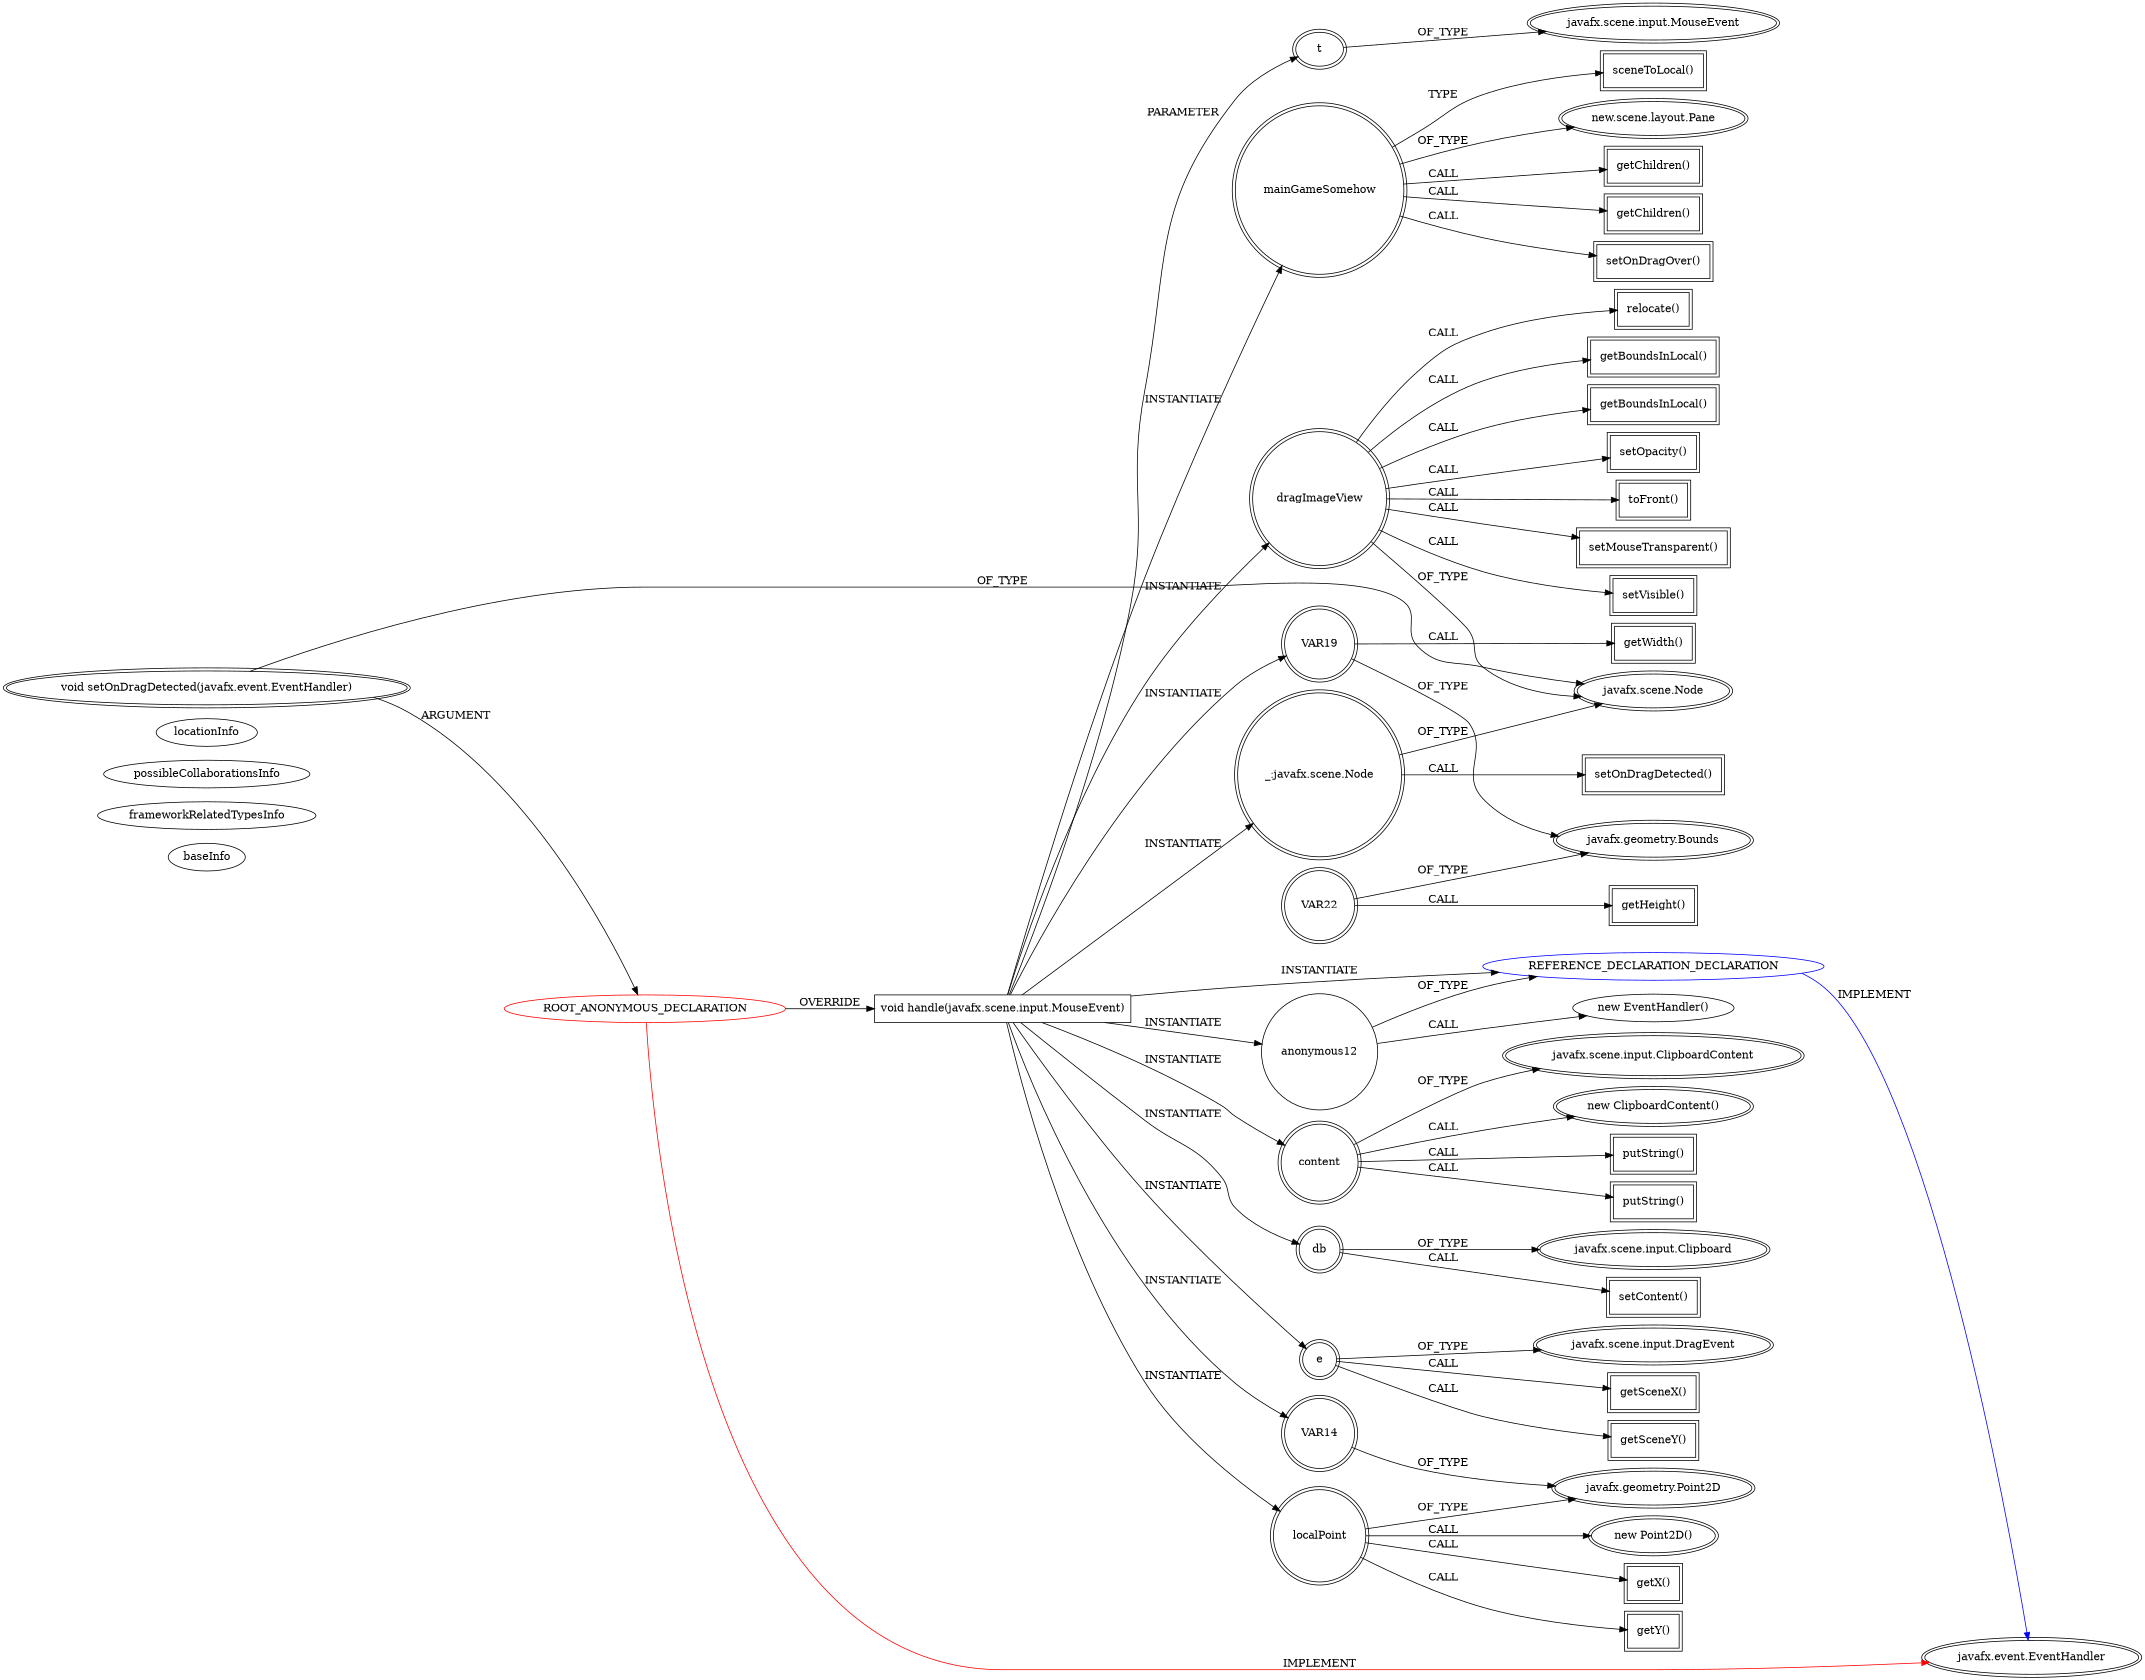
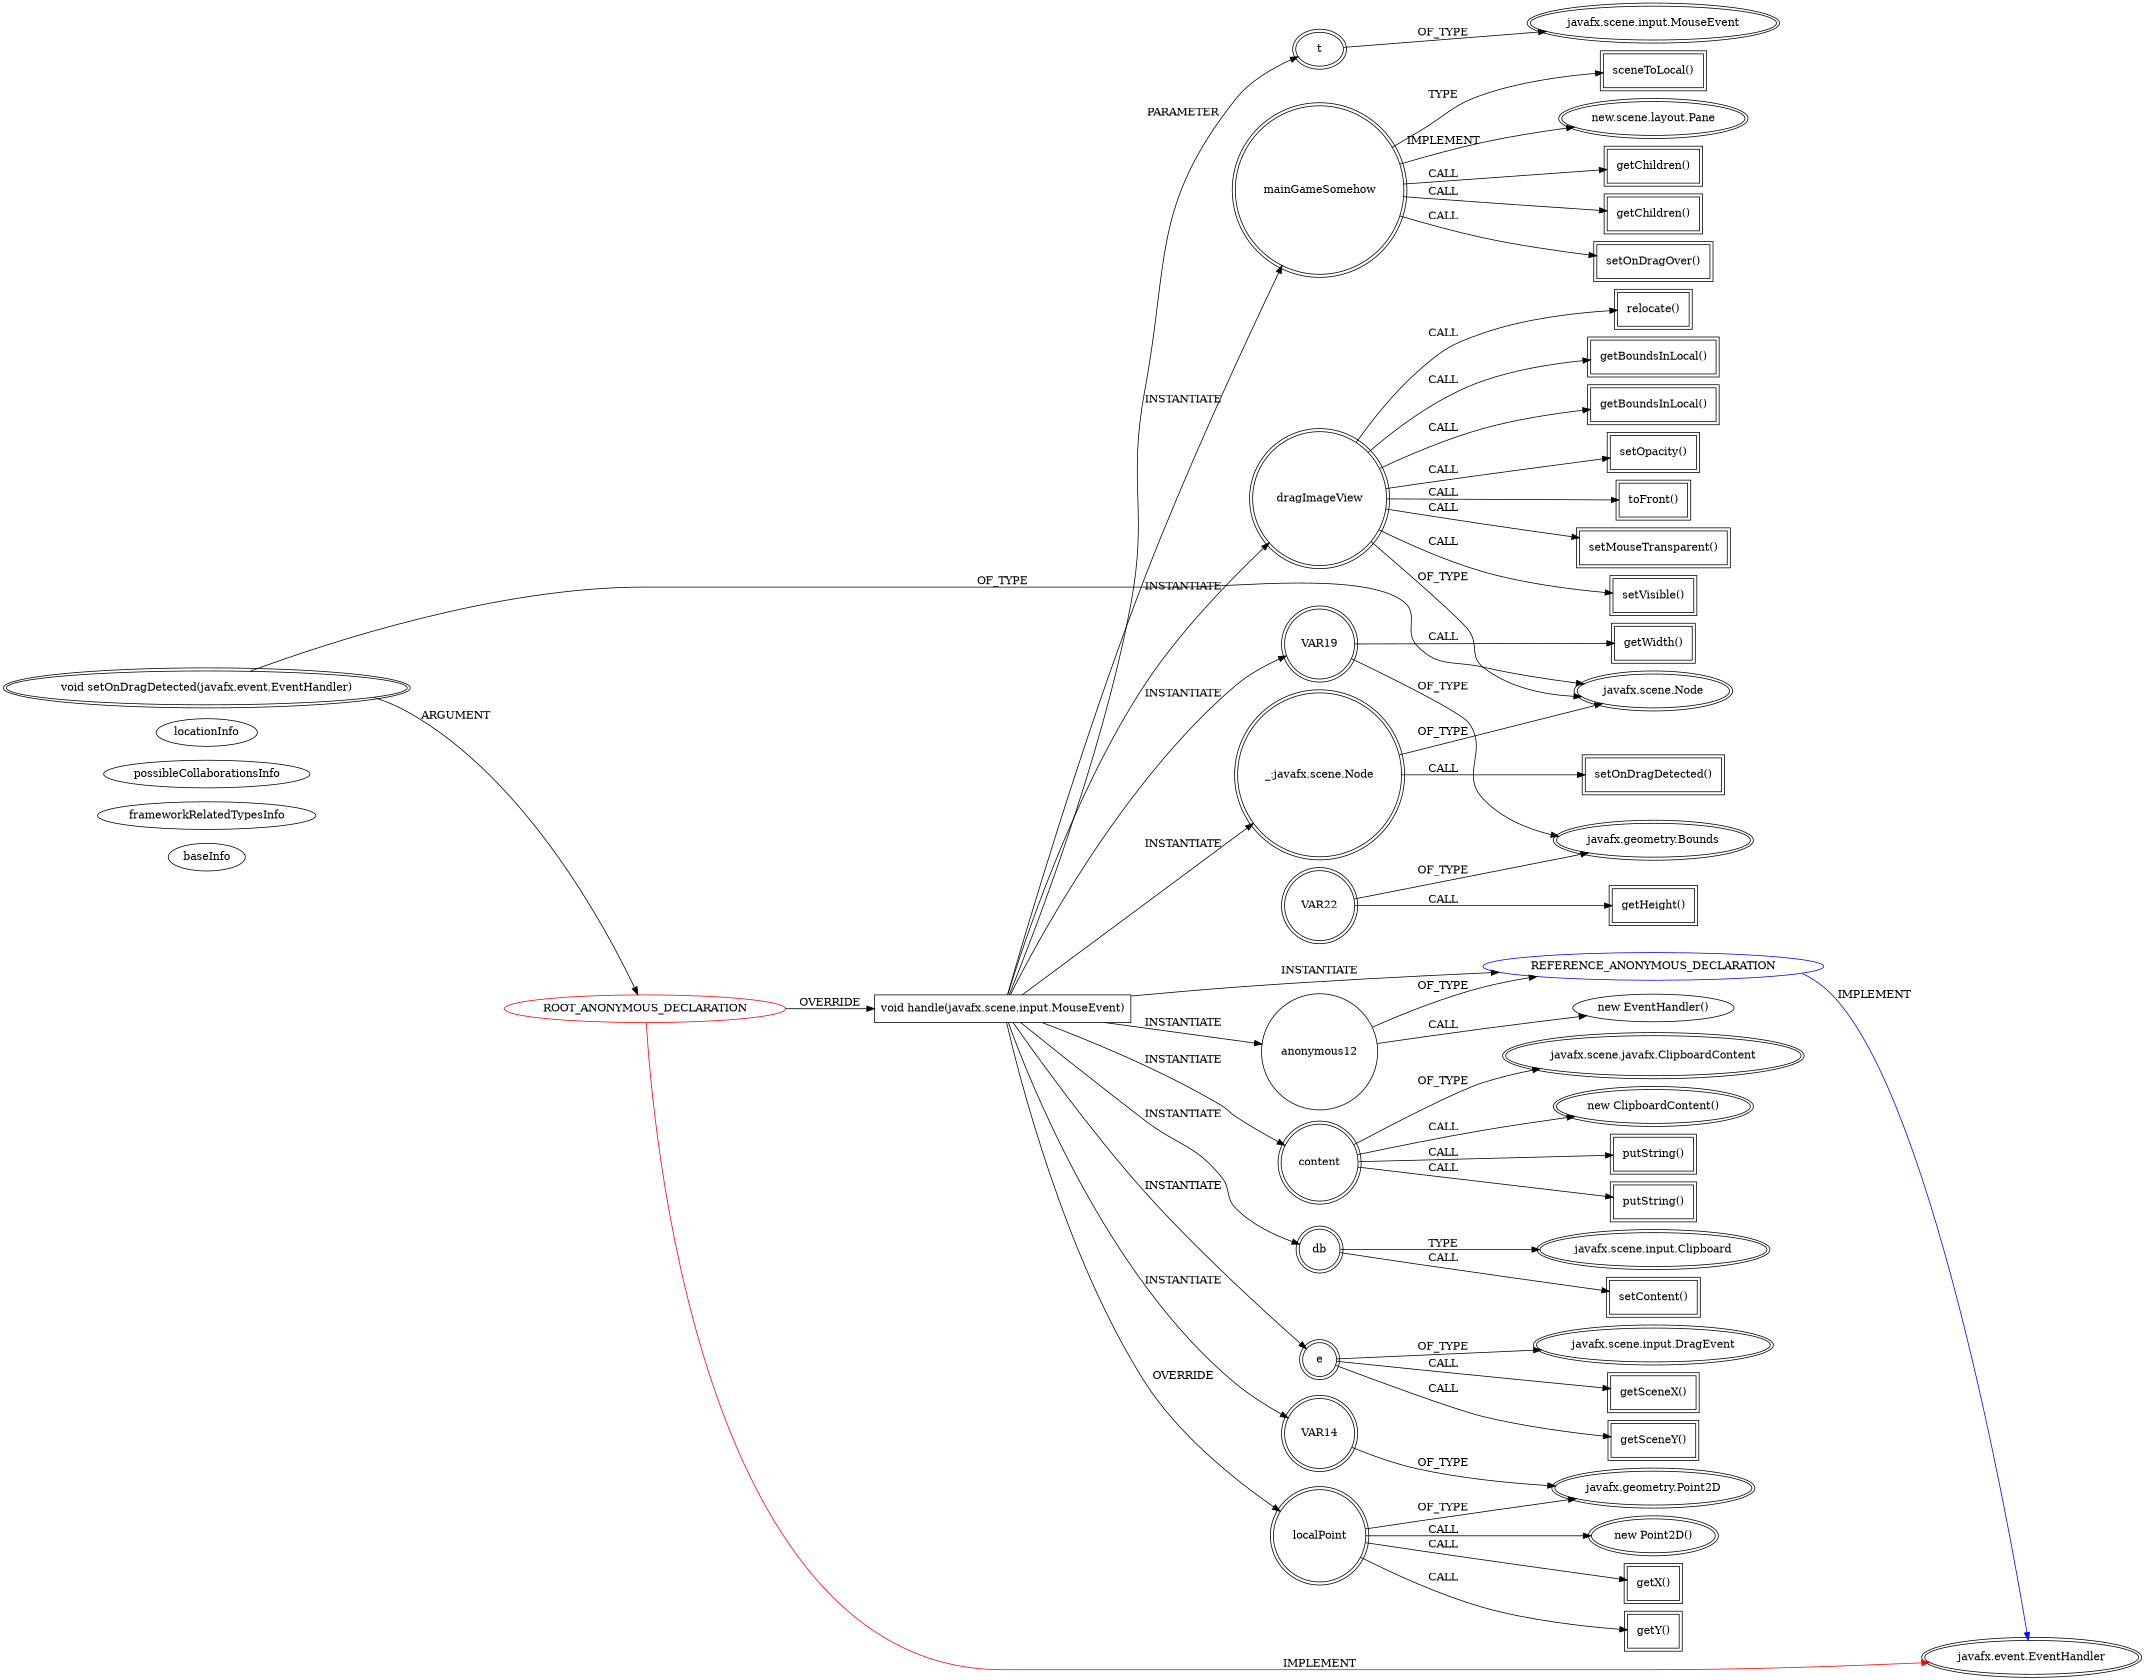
edge "mainGameSomehow" -> "new.scene.layout.Pane": label "OF_TYPE" -> "IMPLEMENT"
node "REFERENCE_DECLARATION_DECLARATION": label "REFERENCE_DECLARATION_DECLARATION" -> "REFERENCE_ANONYMOUS_DECLARATION"
node "javafx.scene.input.ClipboardContent": label "javafx.scene.input.ClipboardContent" -> "javafx.scene.javafx.ClipboardContent"
edge "db" -> "javafx.scene.input.Clipboard": label "OF_TYPE" -> "TYPE"
edge "void handle(javafx.scene.input.MouseEvent)" -> "localPoint": label "INSTANTIATE" -> "OVERRIDE"
